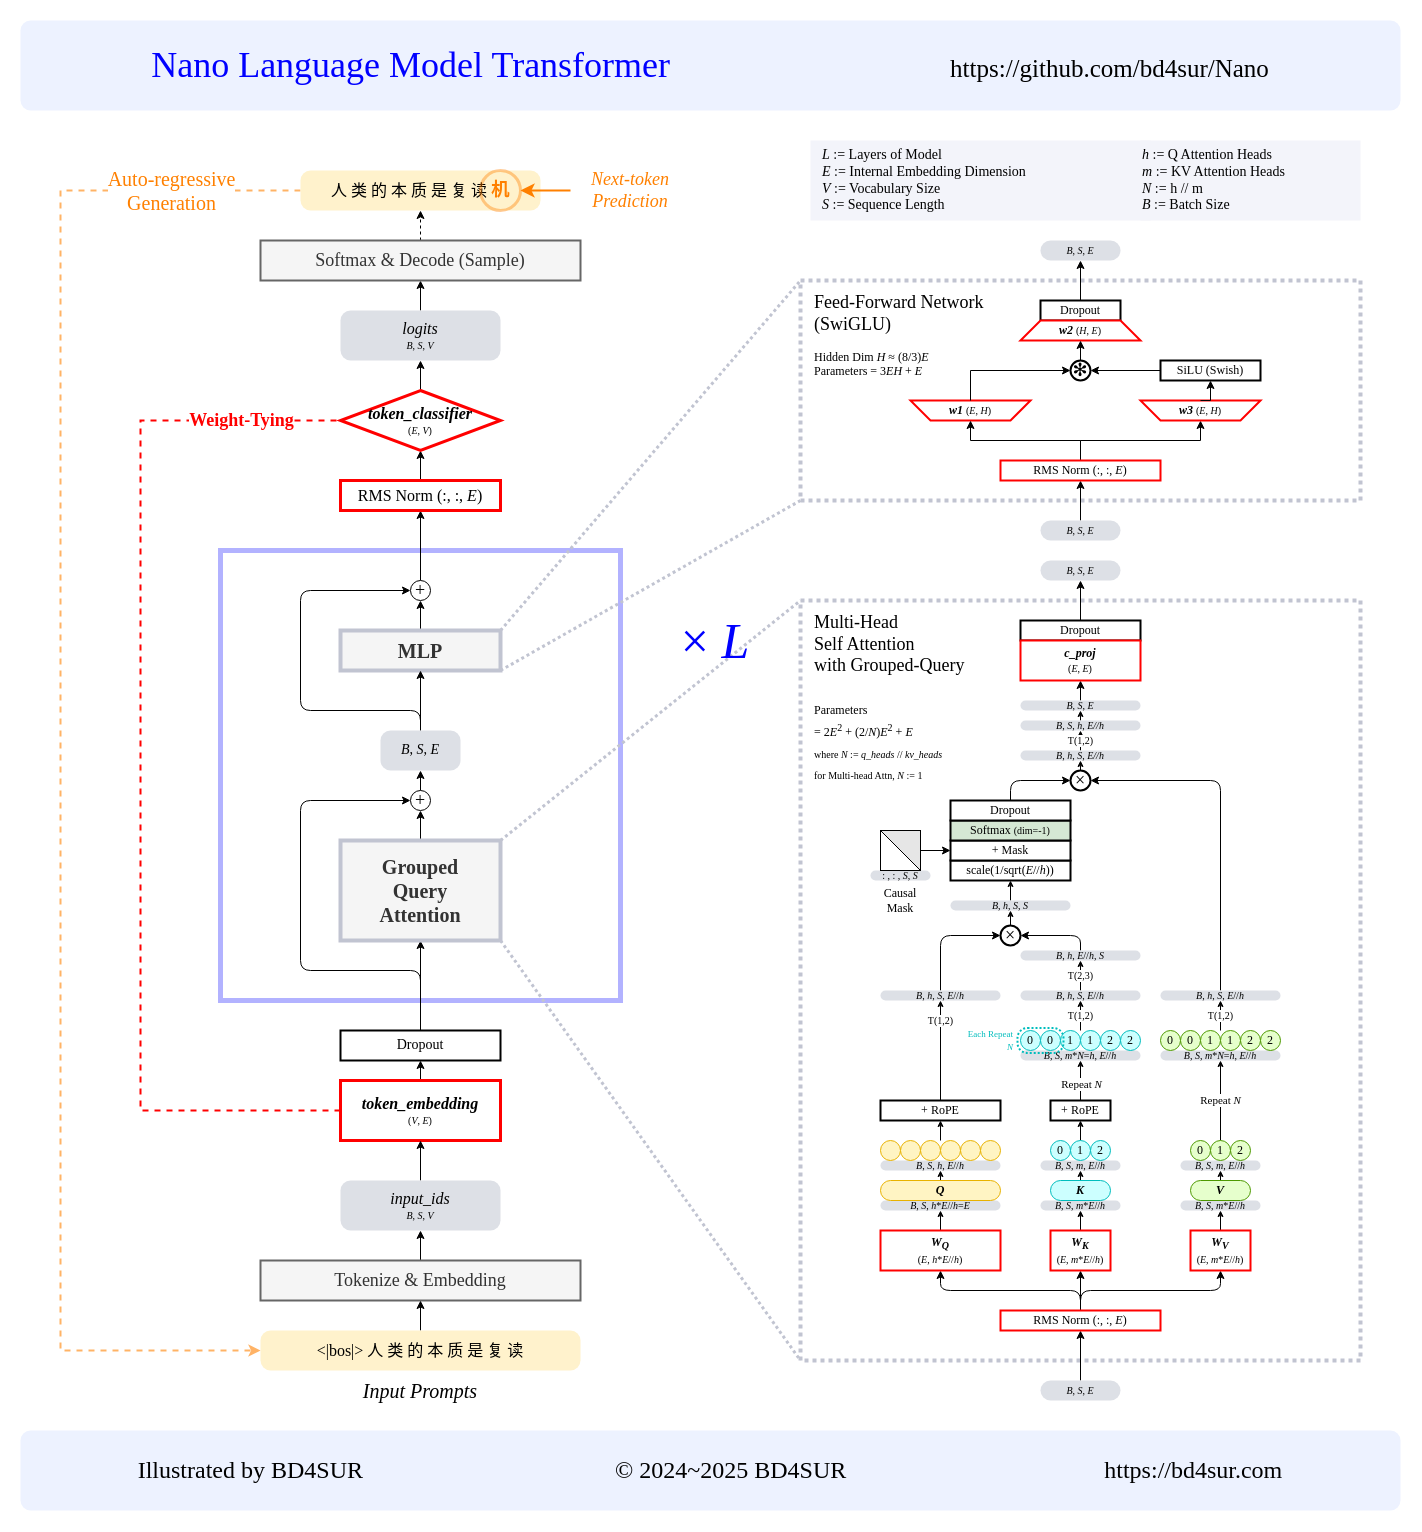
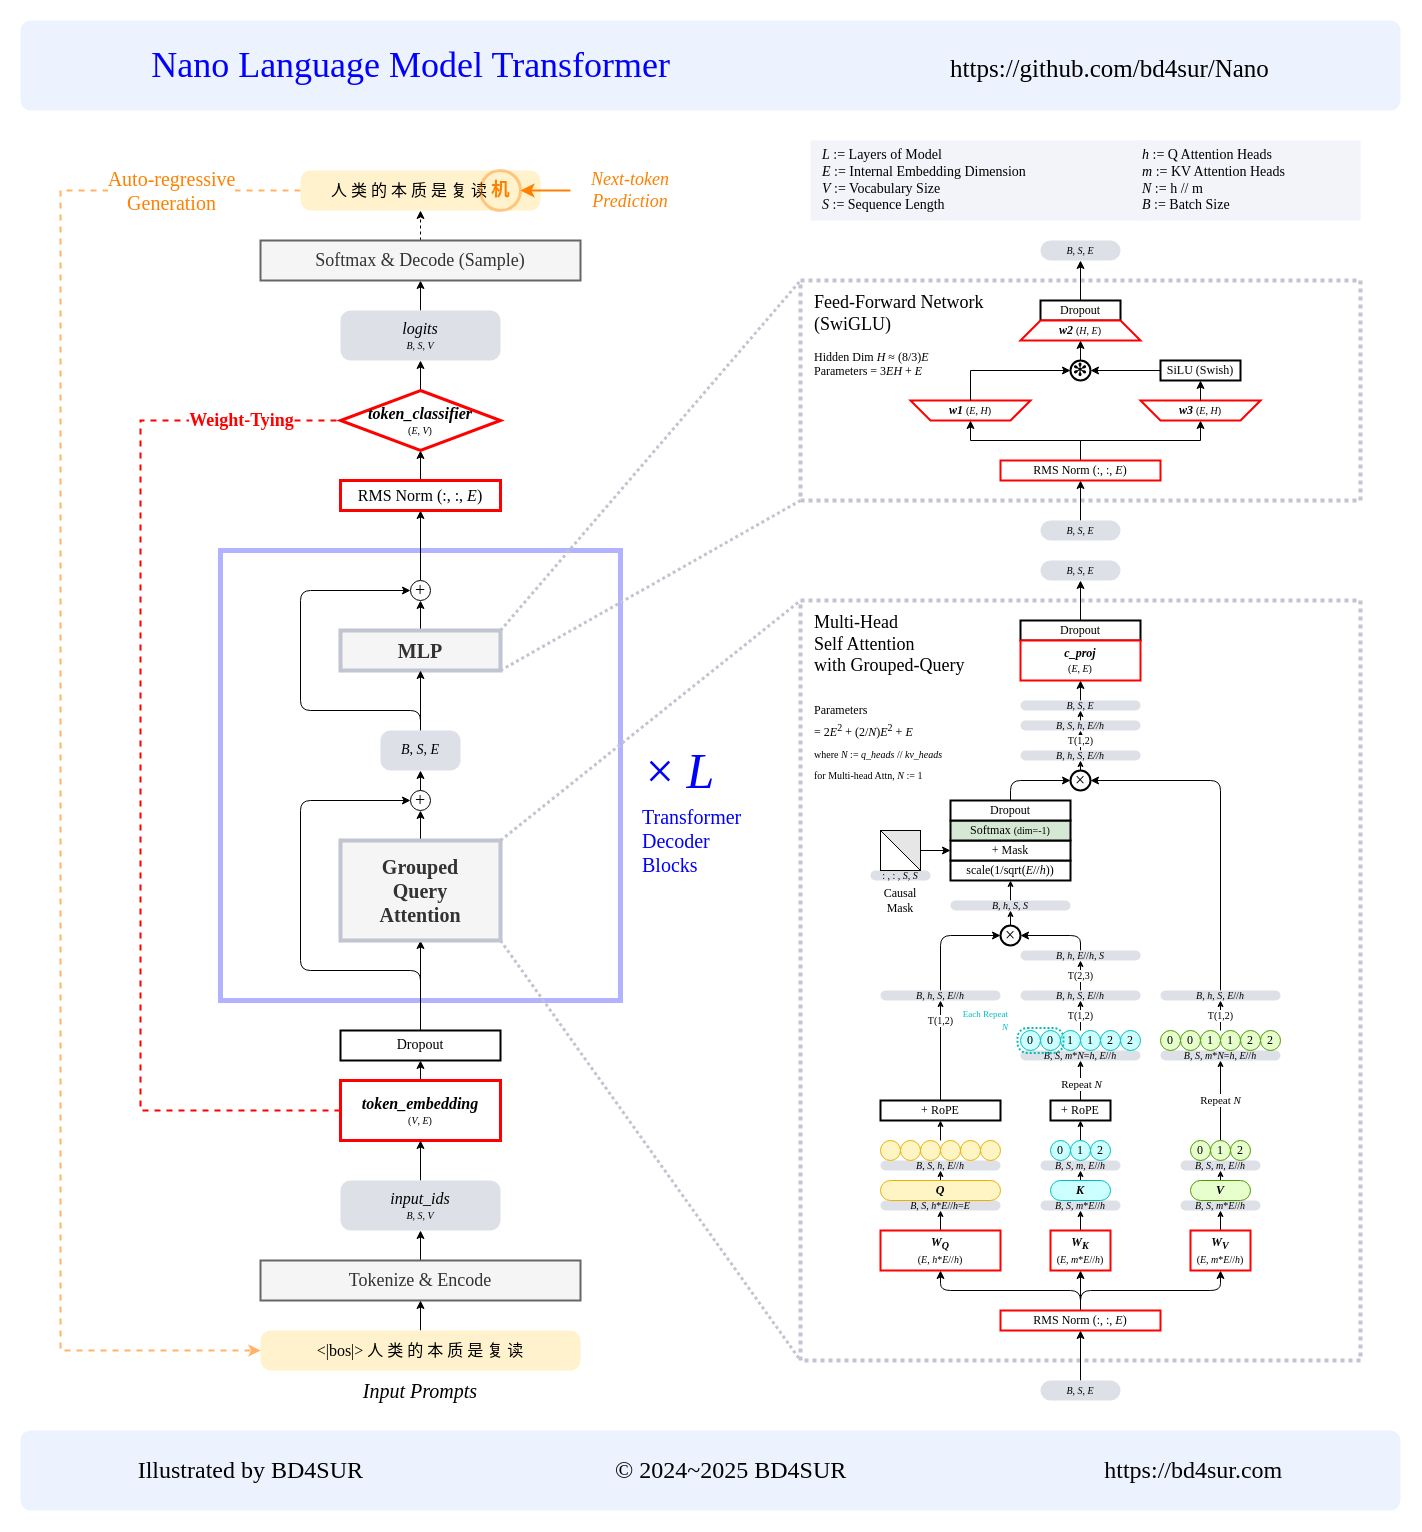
node "SiLU (Swish)": size 100x20 -> 80x20
node "× L": moved (716, 641) -> (681, 771)
node "Transformer Decoder Blocks": added
node "Each Repeat N": moved (991, 1039) -> (986, 1019)
node "Tokenize & Embedding": label "Tokenize & Embedding" -> "Tokenize & Encode"
